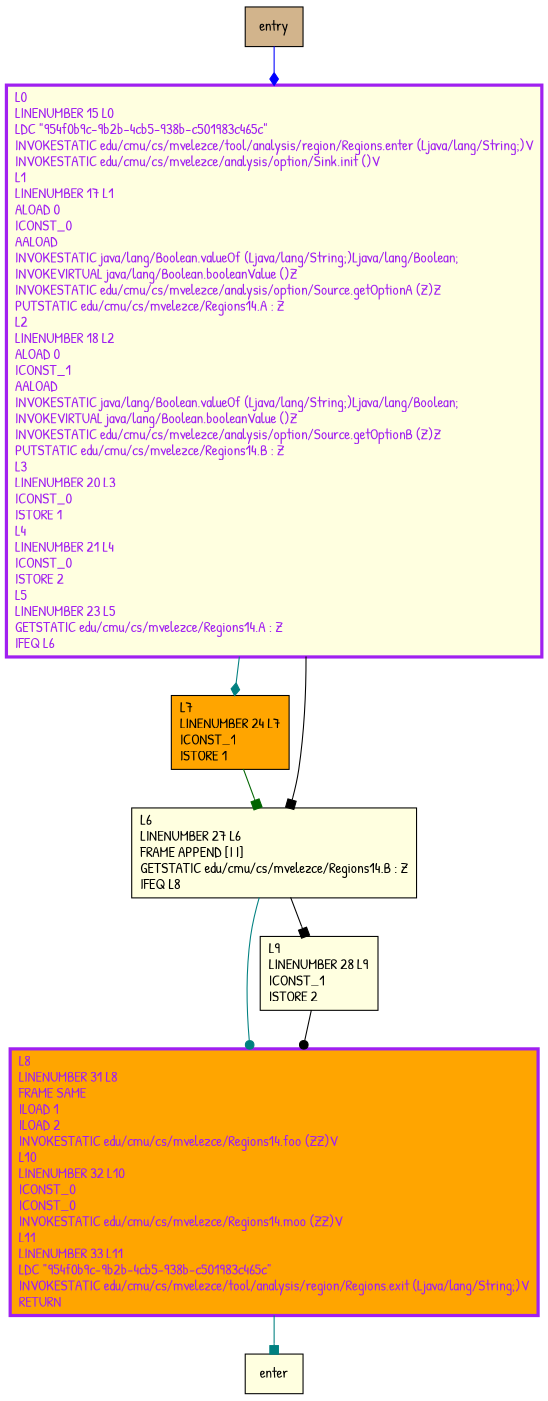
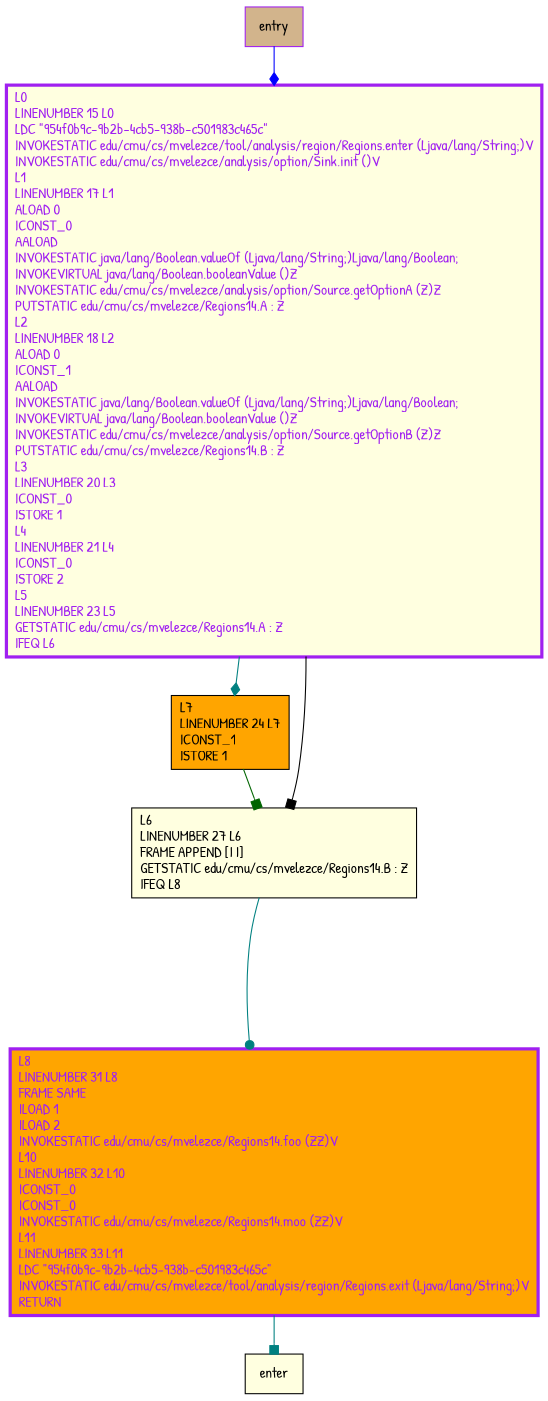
node "entry": color black -> purple
node "L9 LINENUMBER 28 L9 ICONST_1 ISTORE 2": removed
